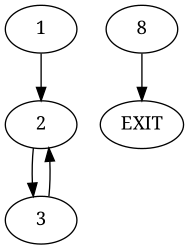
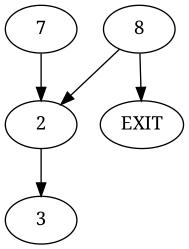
node "1": label "1" -> "7"
edge "3" -> "2": now "8" -> "2"
